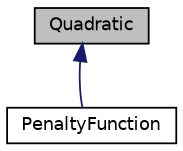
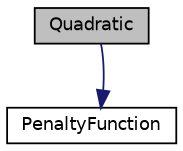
edge "PenaltyFunction" -> "Quadratic": reversed
